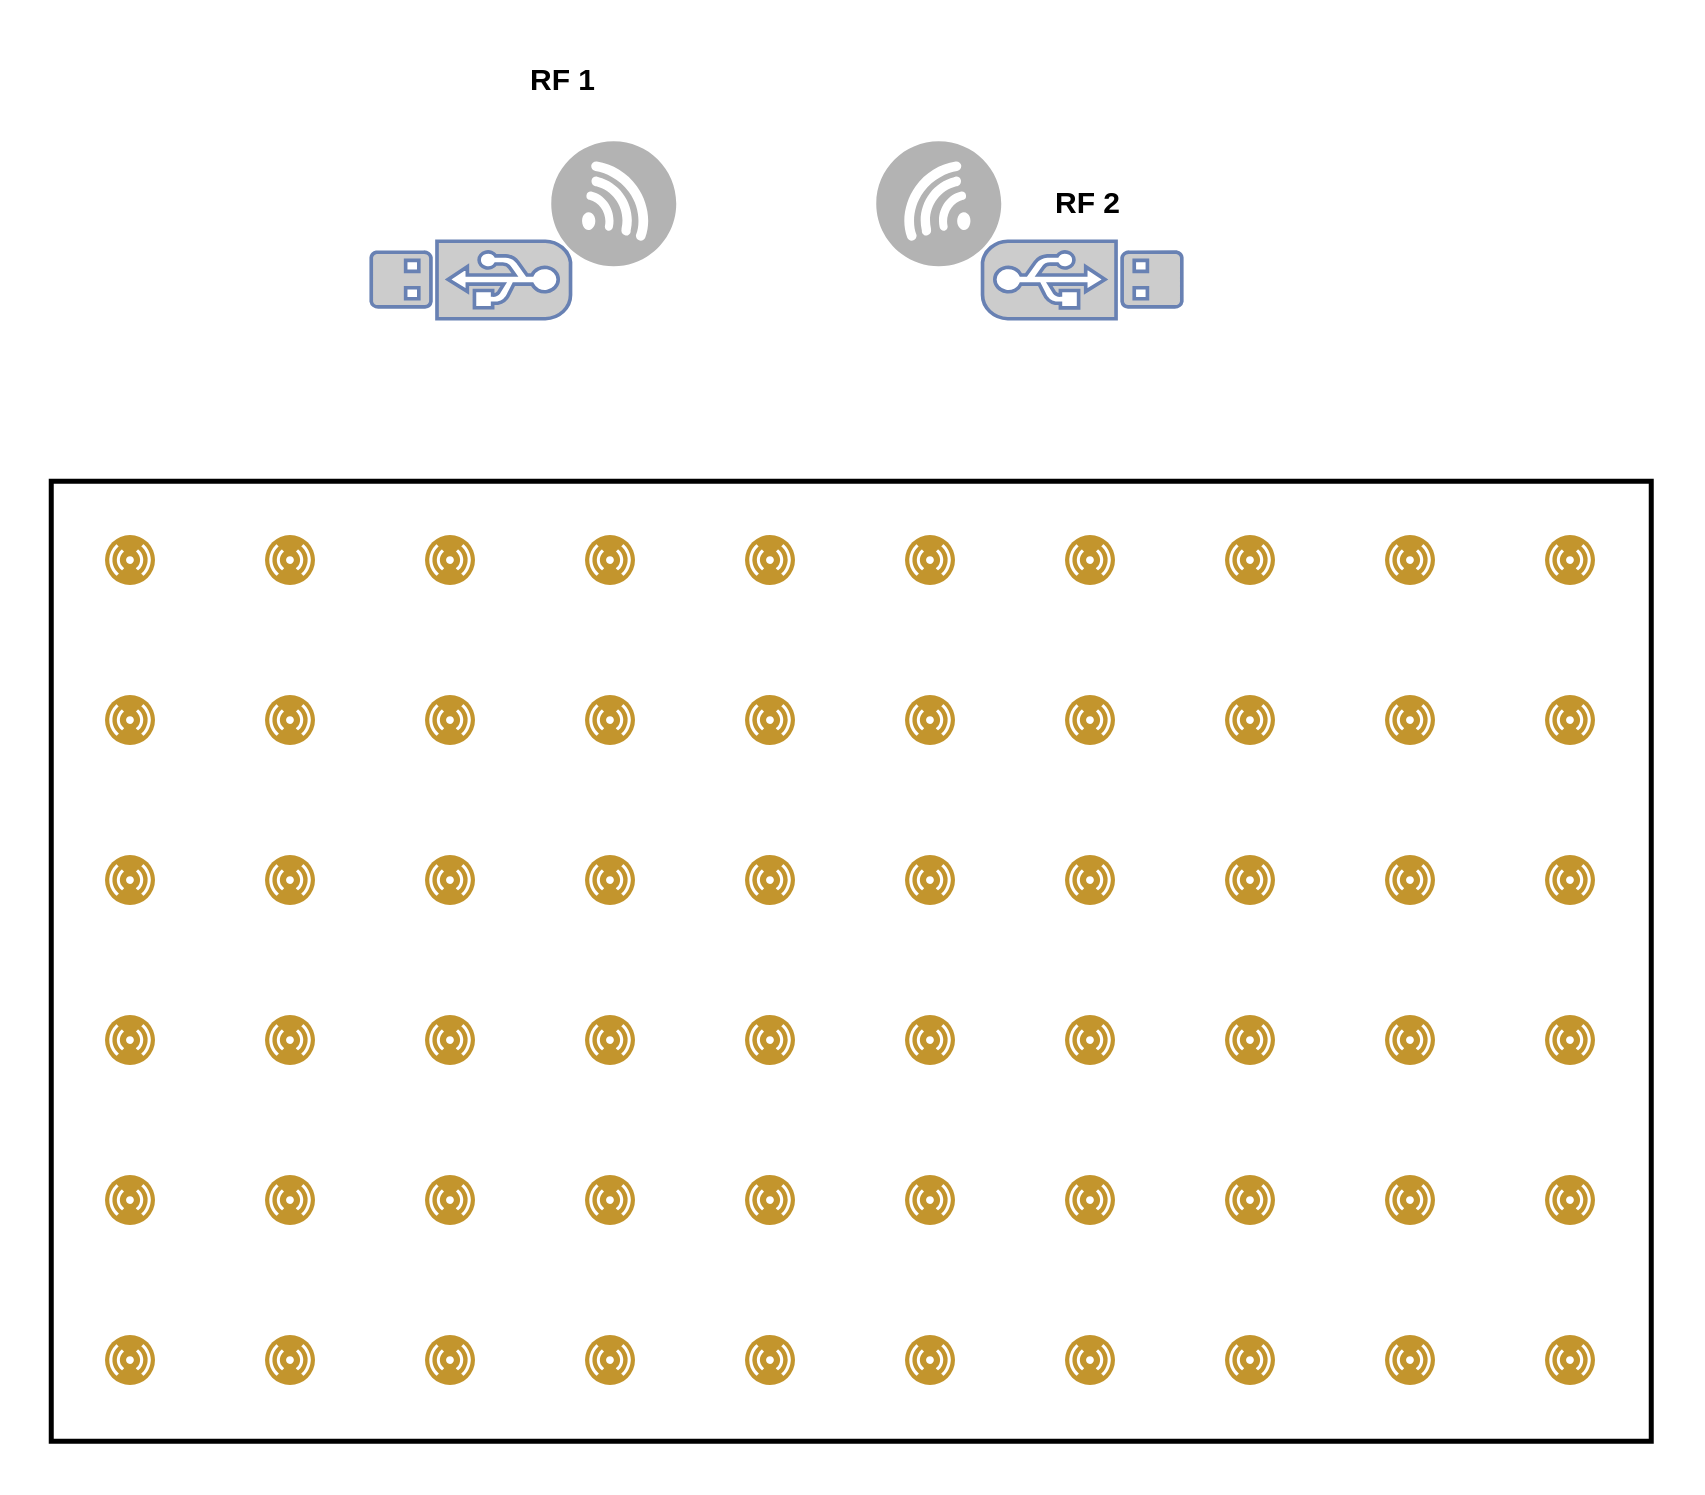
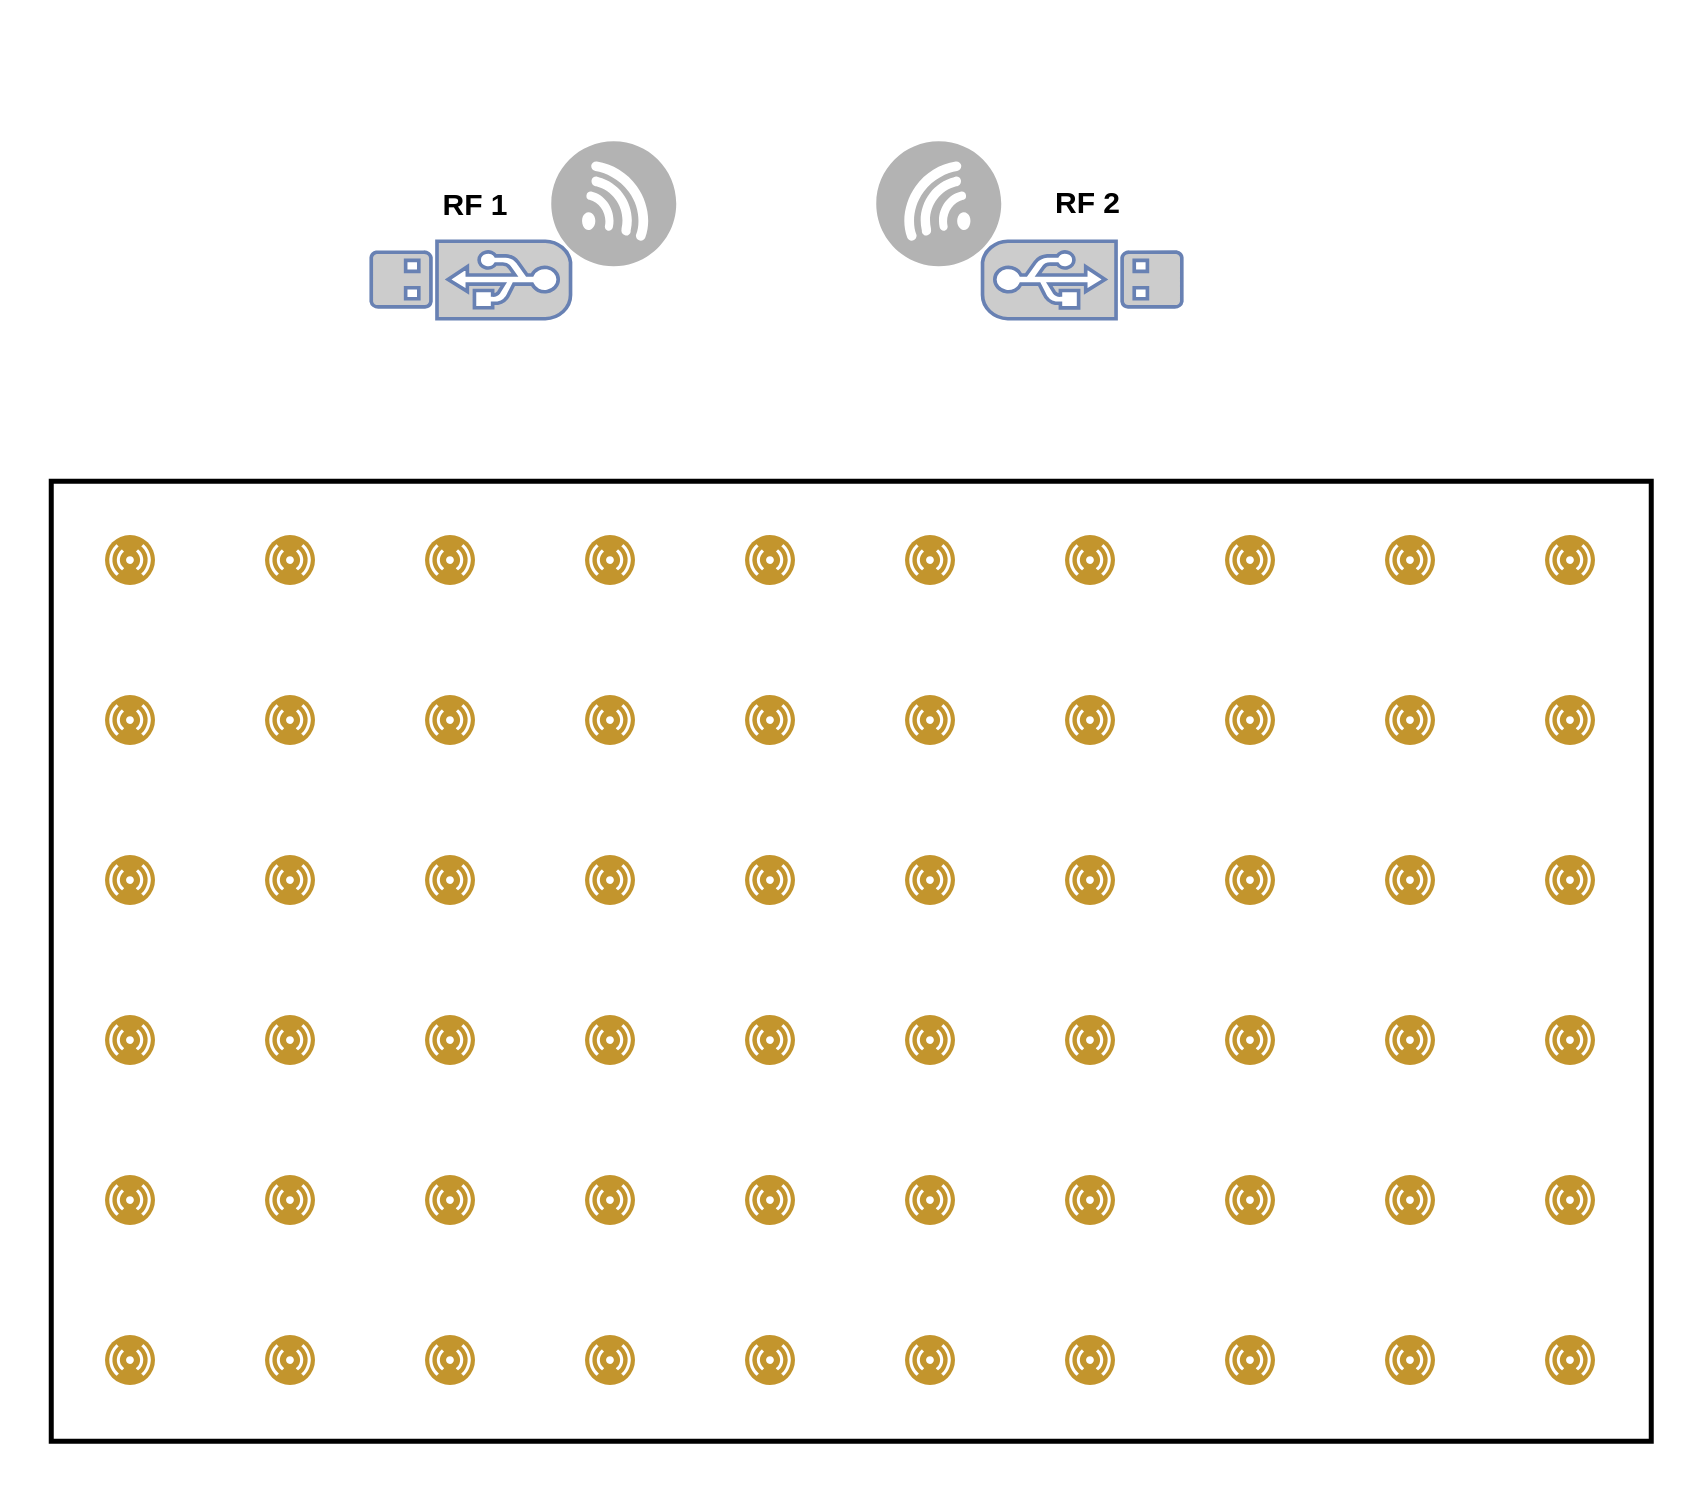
node "RF 1": moved (564, 81) -> (476, 206)
